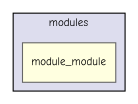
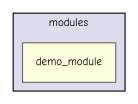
node "module_module": label "module_module" -> "demo_module"
